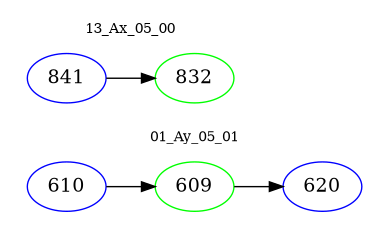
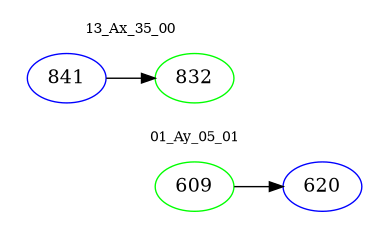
cluster "13_Ax_05_00": label "13_Ax_05_00" -> "13_Ax_35_00"
node "610": removed
